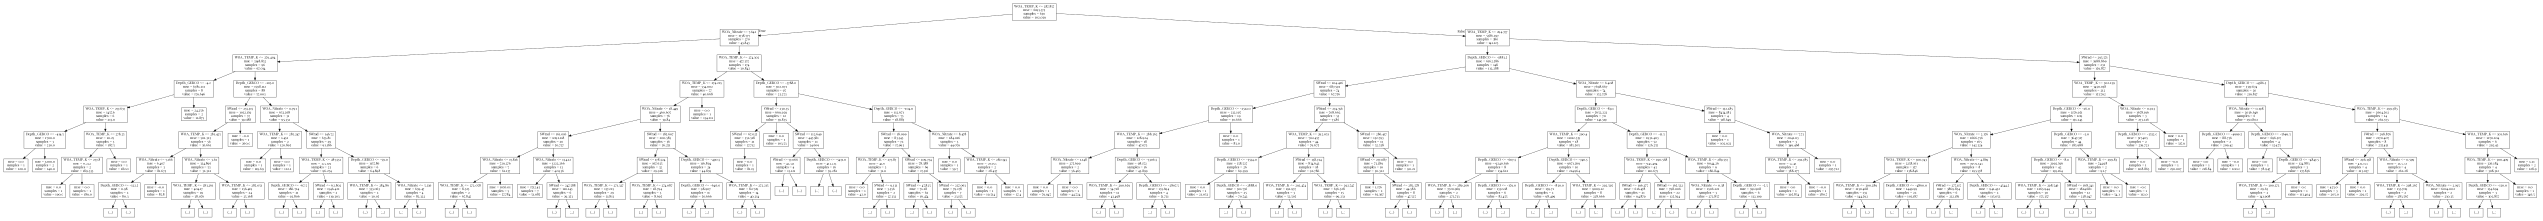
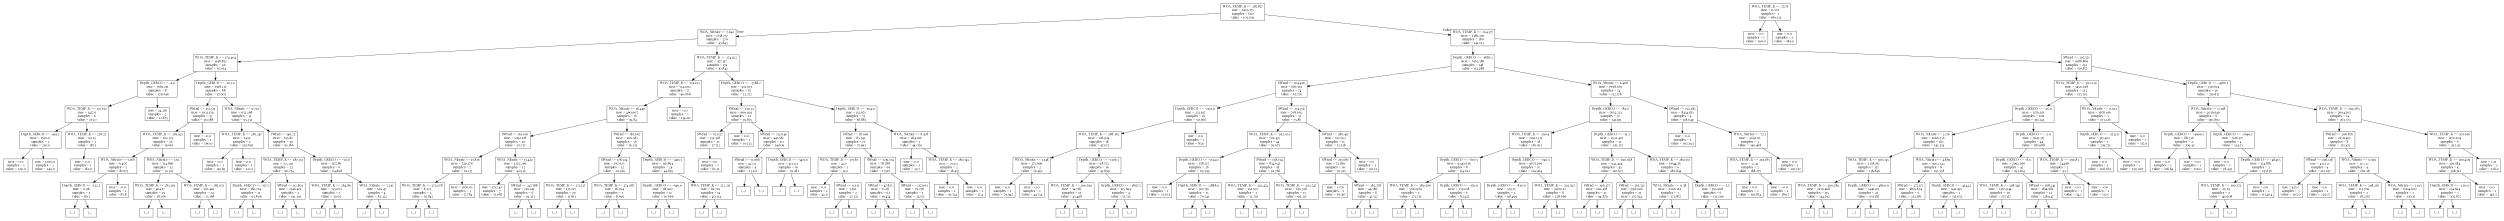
edge "WOA_TEMP_K <= 278.25 mse = 10.25 samples = 3 value = 187.5" -> "WOA_TEMP_K <= 277.8 mse = 0.222 samples = 2 value = 189.333": removed
